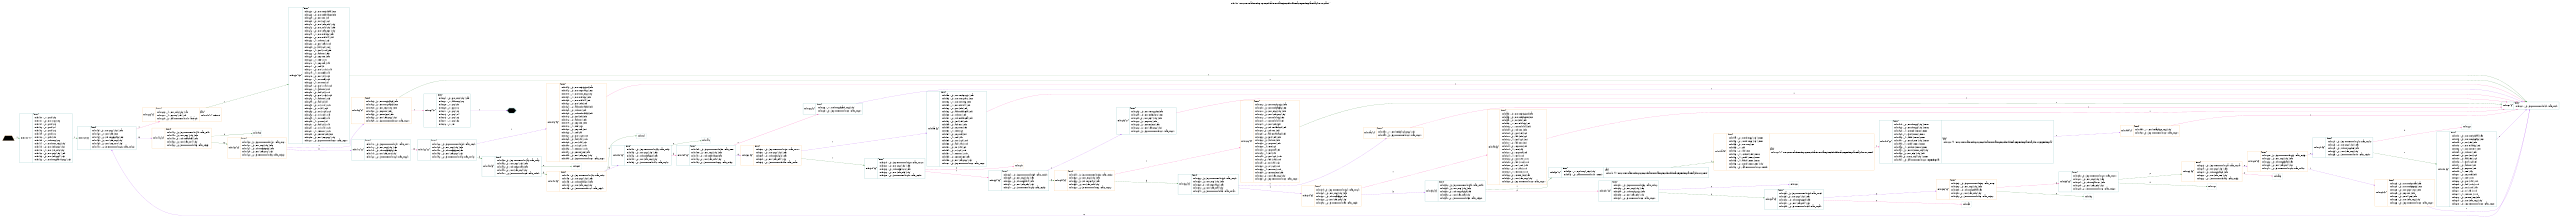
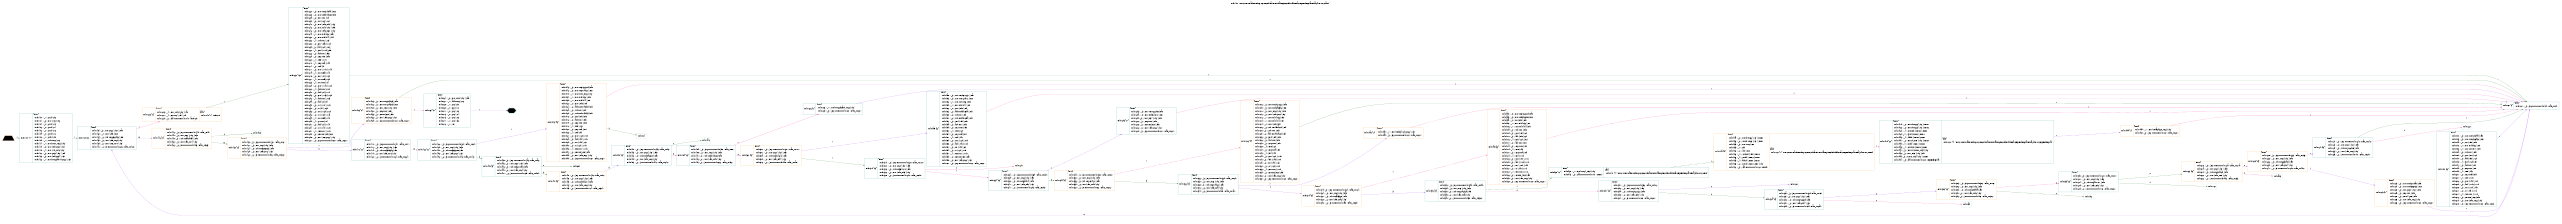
edge "0x4014b7 [25]" -> "0x4017c4": now "0x401b43 [95]" -> "0x4017c4"
edge "0x401647 [25]" -> "0x4017d0 [83]": now "0x401647 [25]" -> "0x401cc7 [5]"
